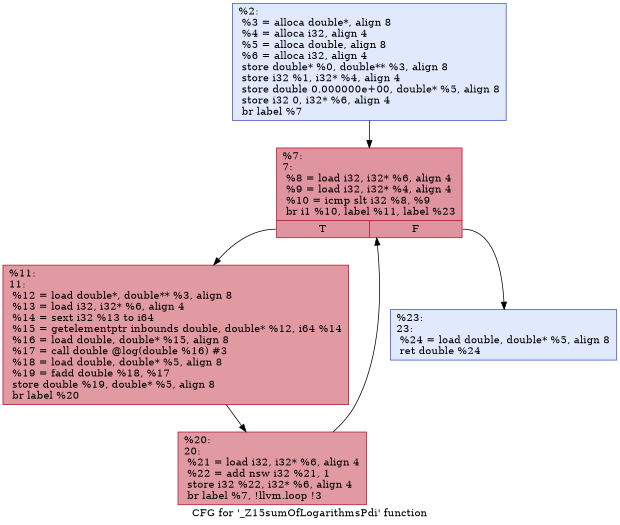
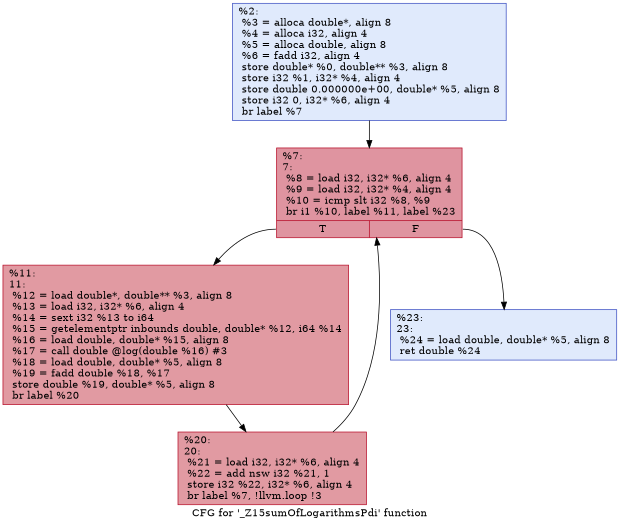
node "%2:": text "%6 = alloca i32, align 4" -> "%6 = fadd i32, align 4"
